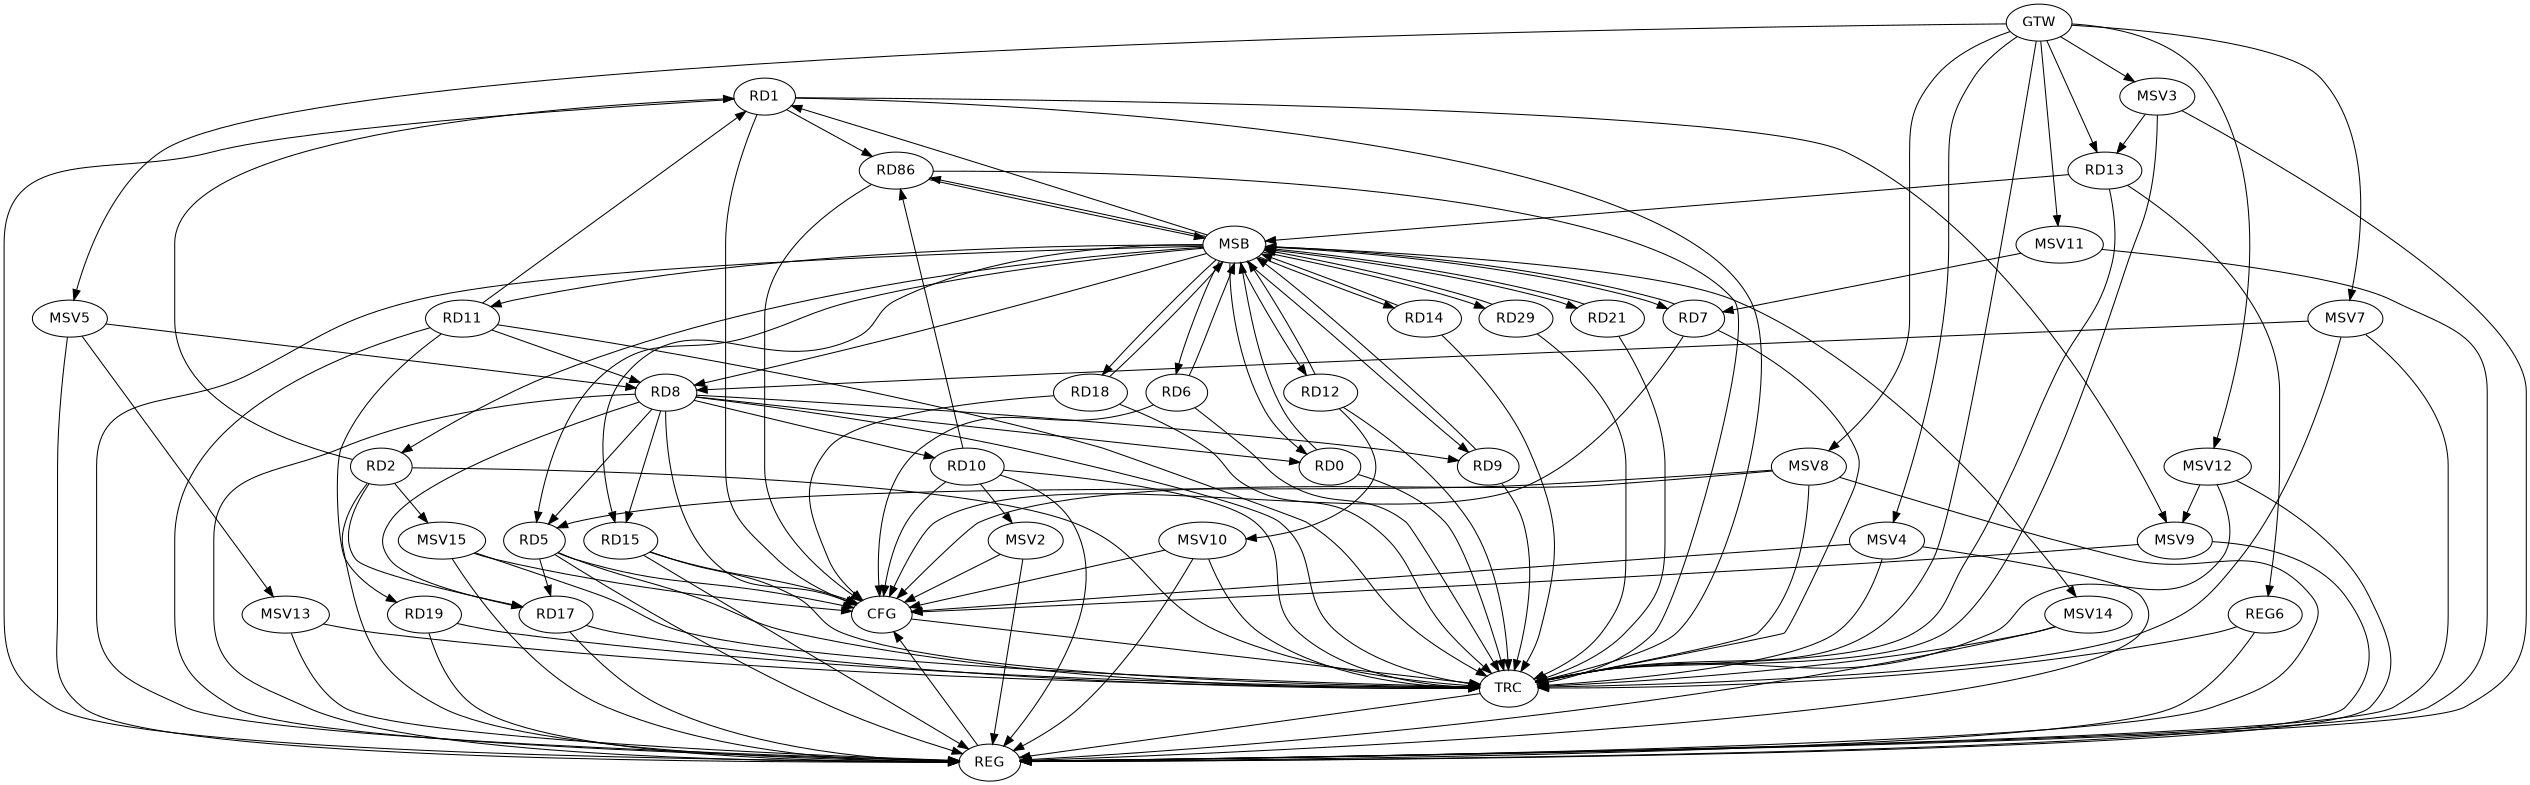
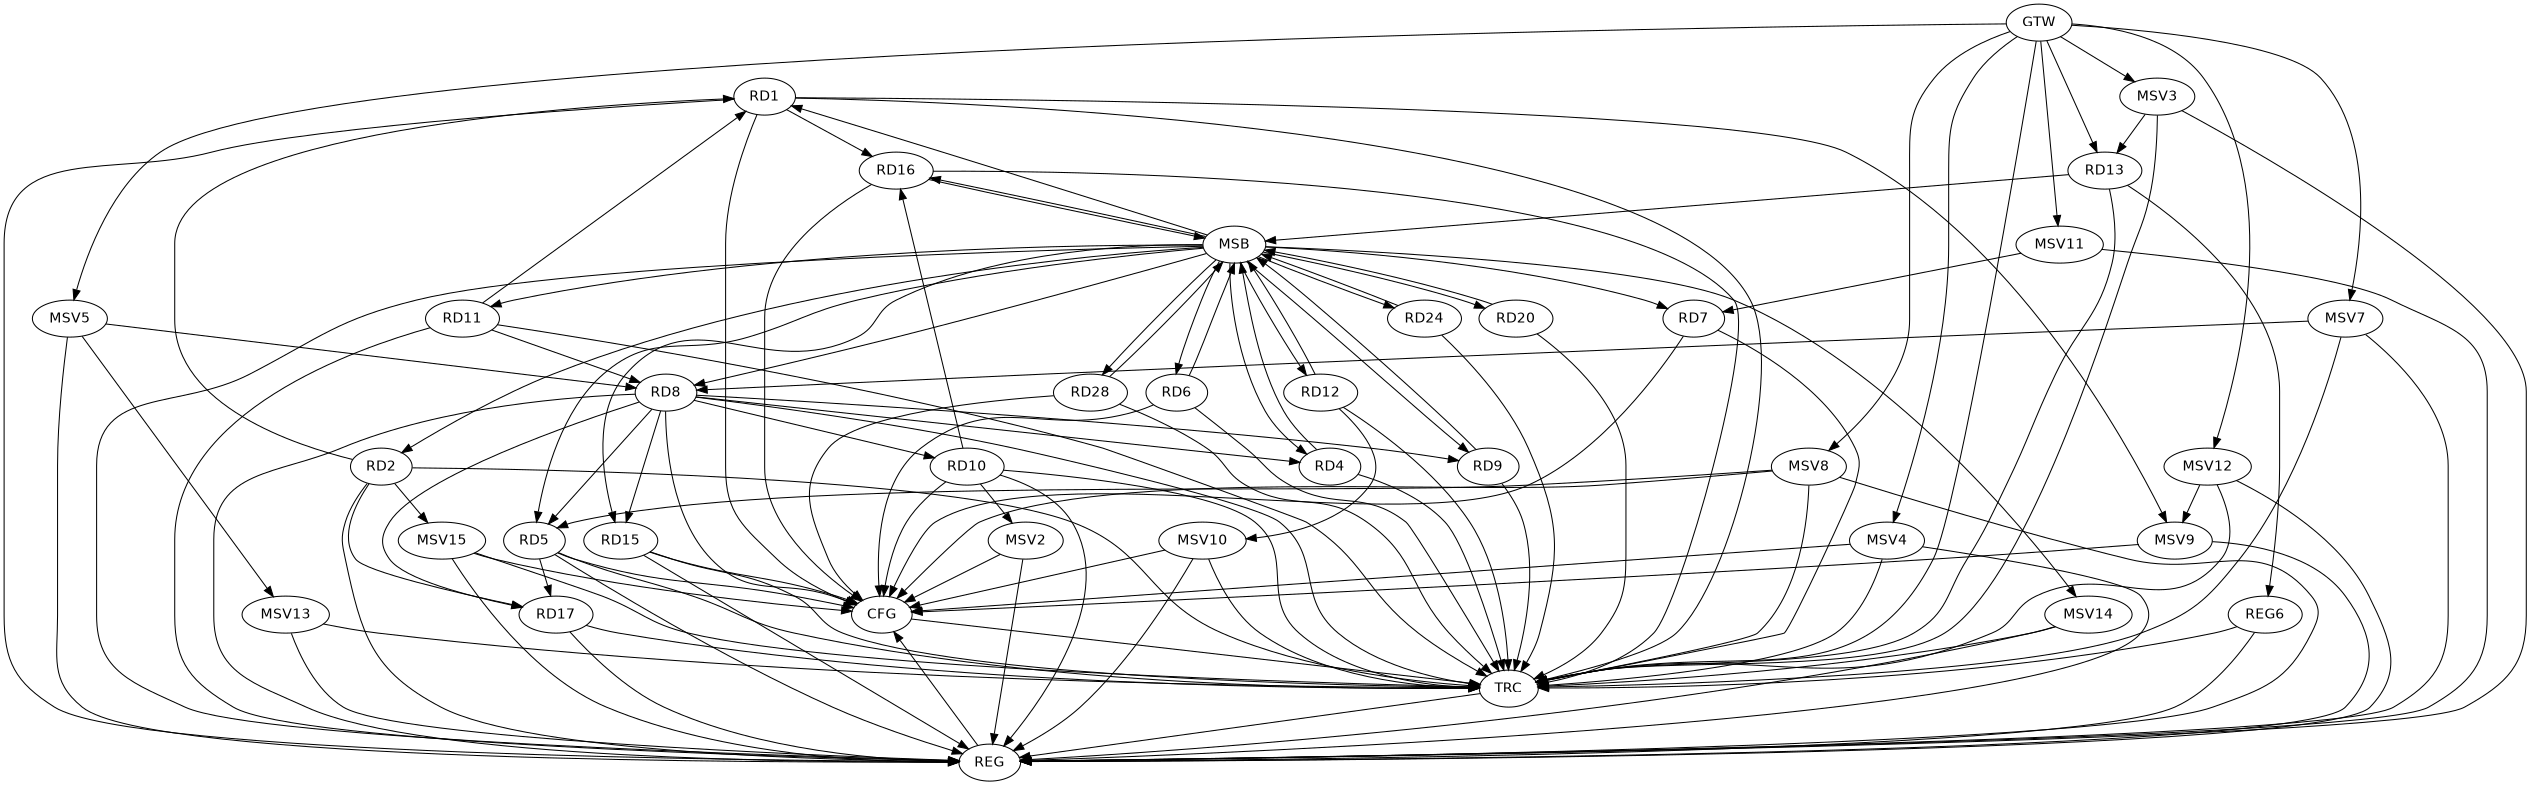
node "RD86": label "RD86" -> "RD16"
edge "RD7" -> "MSB": removed
node "RD14": label "RD14" -> "RD24"
node "RD29": label "RD29" -> "RD20"
node "RD21": removed
node "RD18": label "RD18" -> "RD28"
node "RD0": label "RD0" -> "RD4"
node "RD19": removed
